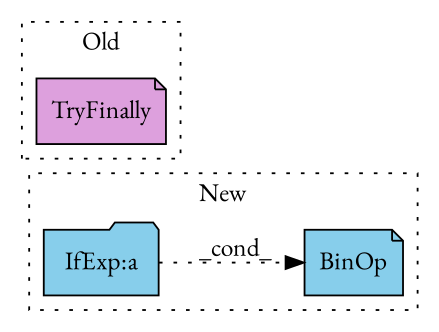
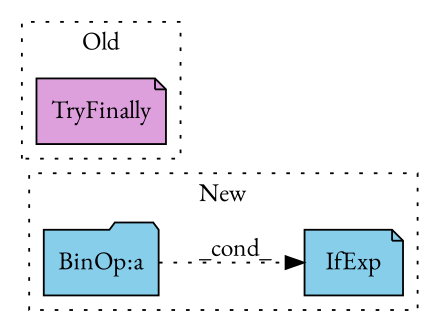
node "IfExp:a": label "IfExp:a" -> "BinOp:a"
node "BinOp": label "BinOp" -> "IfExp"
